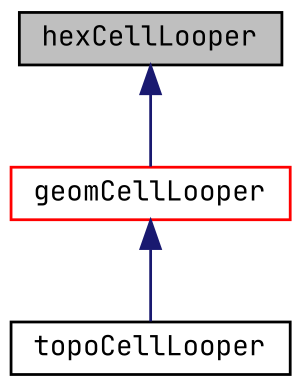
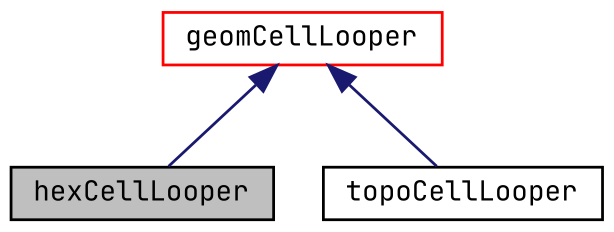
edge "geomCellLooper" -> "hexCellLooper": reversed
